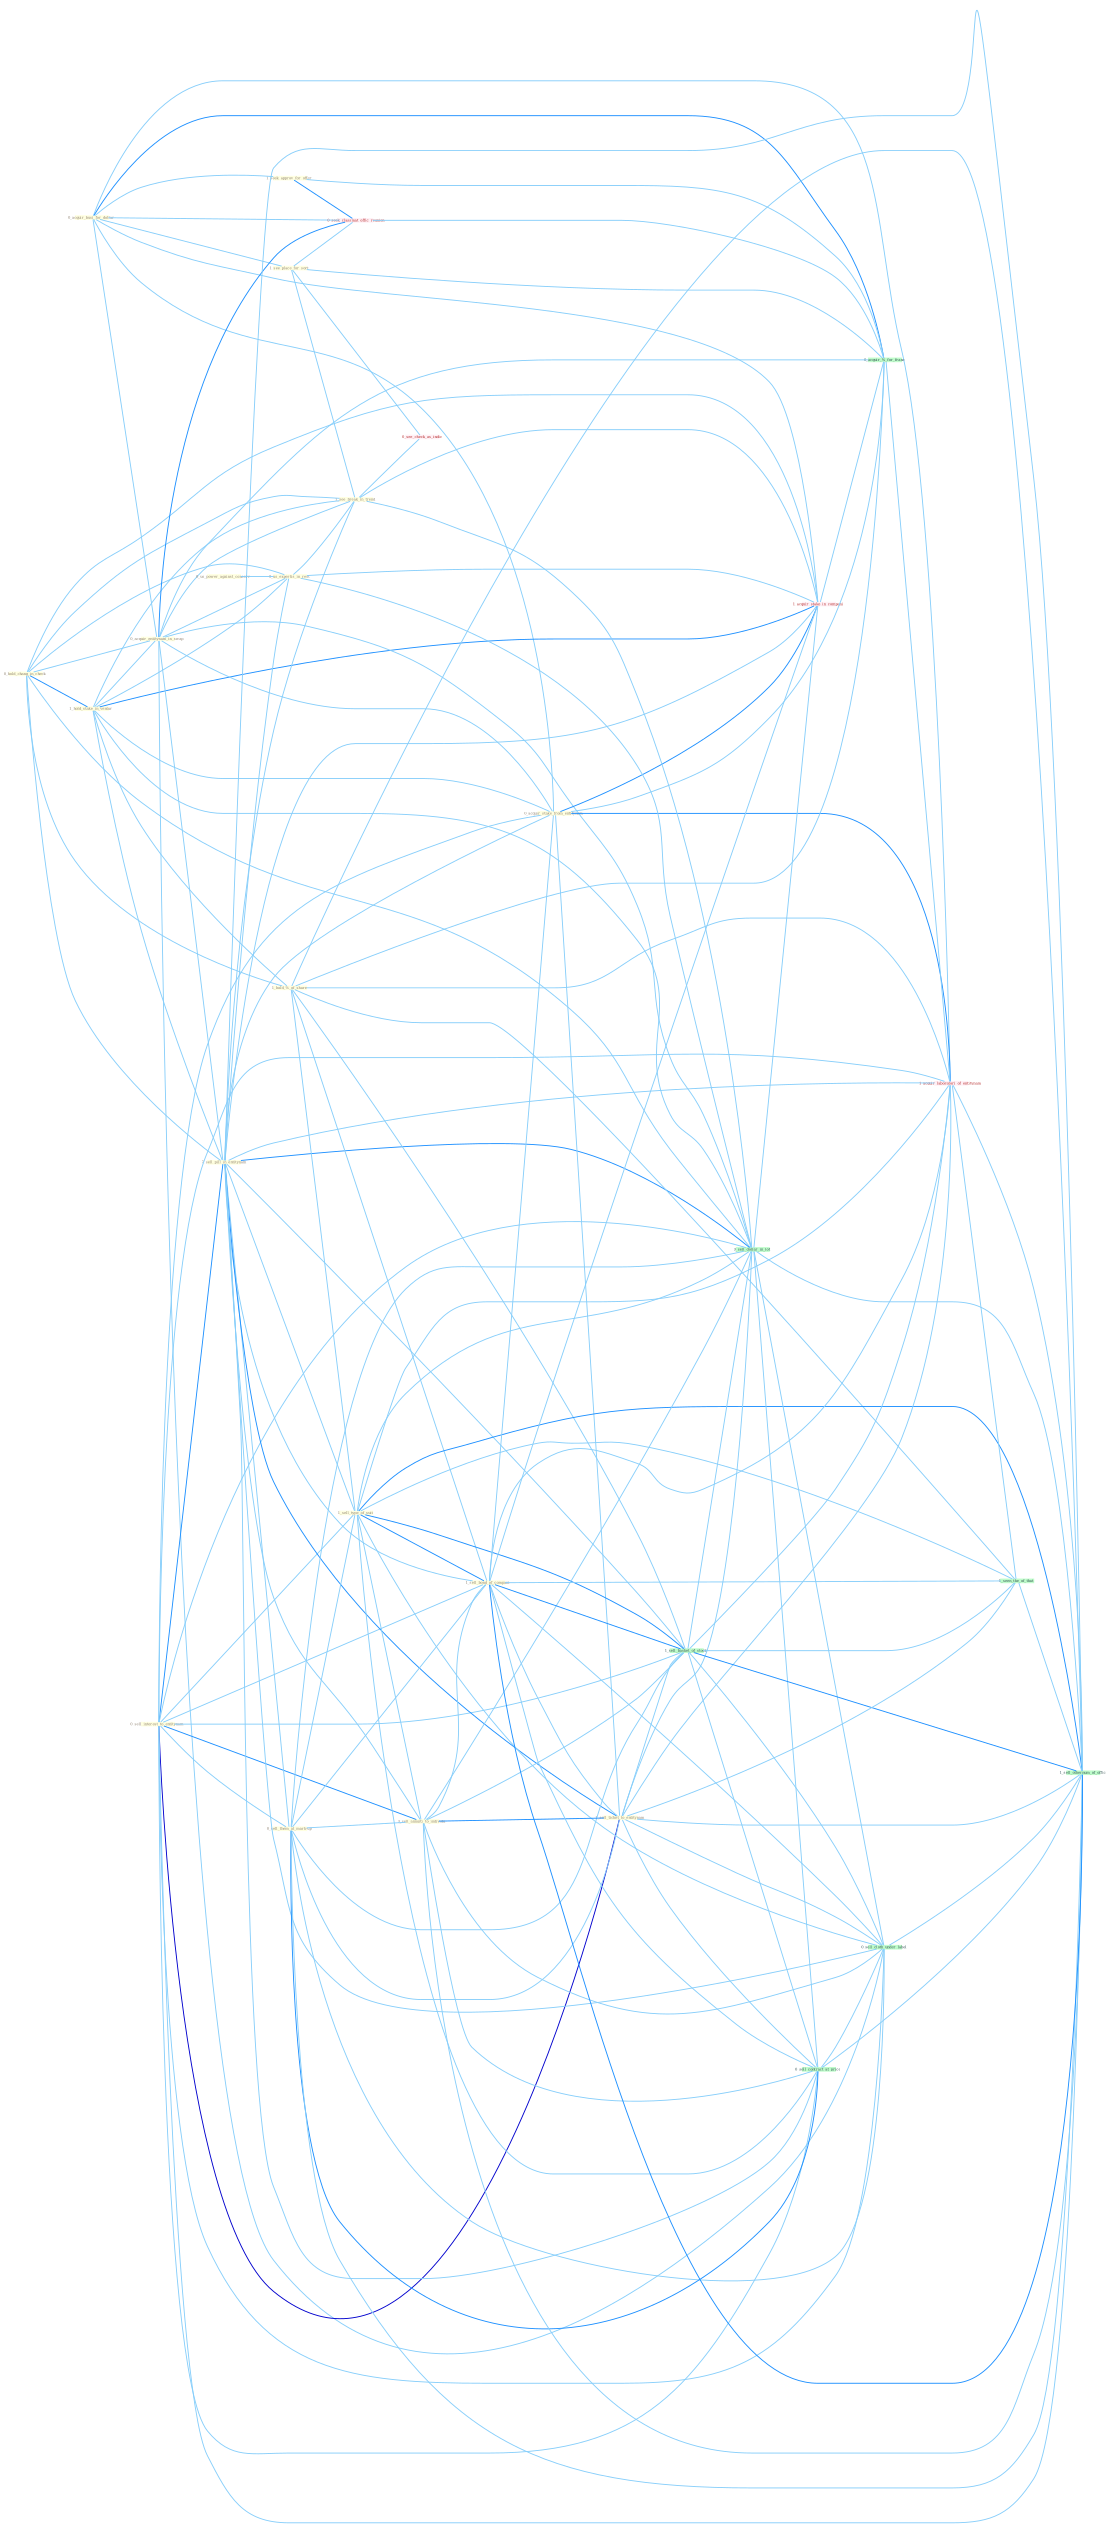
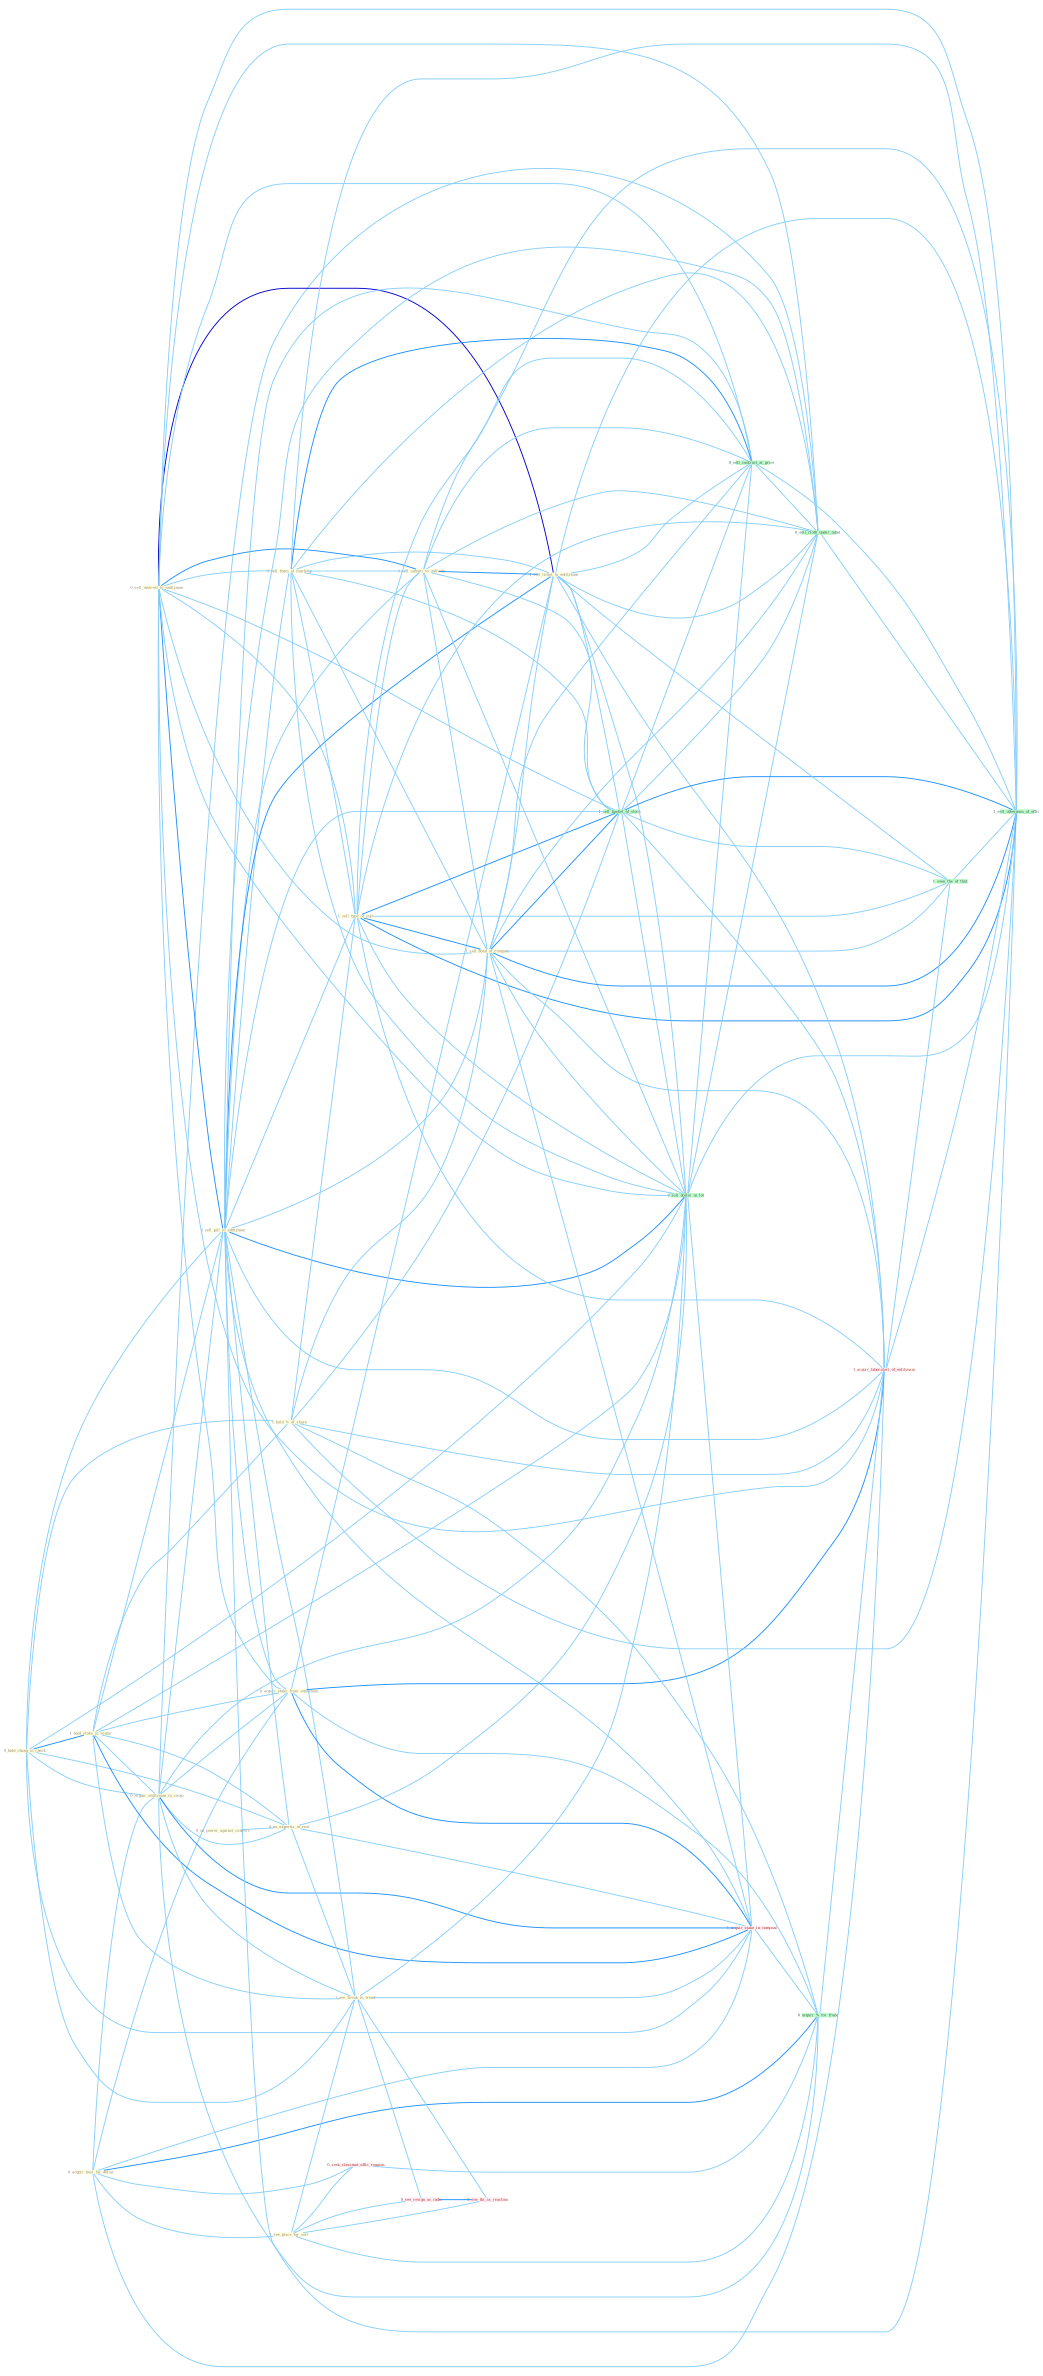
node "1_seek_approv_for_offer": removed
edge "0_seek_classmat_offic_reunion" -- "0_acquir_entitynam_in_swap": now "1_acquir_stake_in_compani" -- "0_acquir_entitynam_in_swap"
node "0_see_check_as_indic": label "0_see_check_as_indic" -> "0_see_resign_as_indic"
node "7_sell_pill_in_entitynam": label "7_sell_pill_in_entitynam" -> "0_sell_pill_in_entitynam"
edge "0_acquir_stake_from_entitynam" -- "1_sell_bond_of_compani": now "0_sell_dollar_in_lot" -- "1_sell_bond_of_compani"
edge "1_hold_%_of_share" -- "1_seen_the_of_that": removed
node "0_see_thi_as_reaction": added
